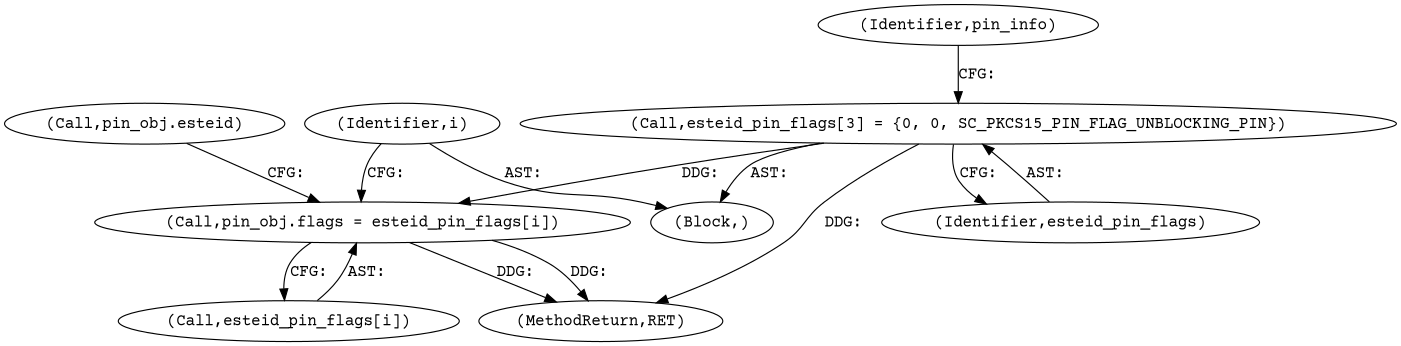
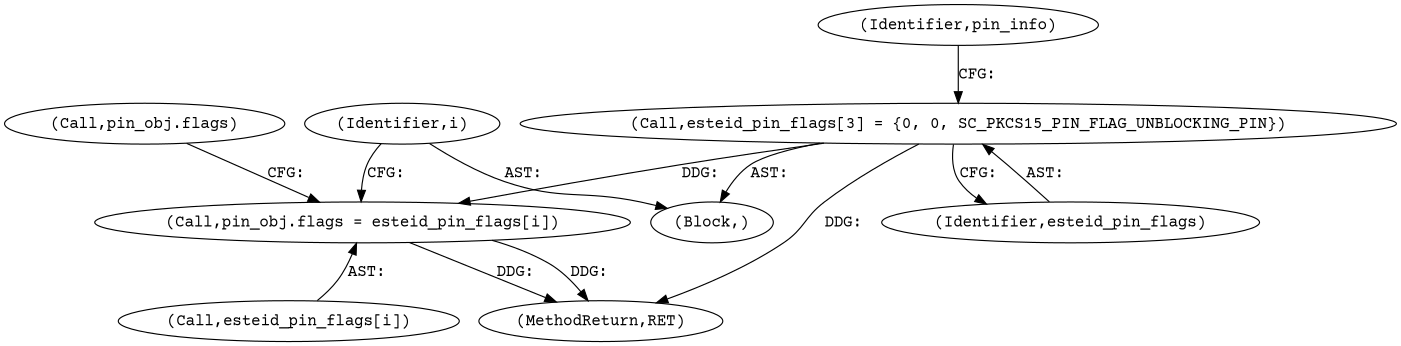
node "(Call,pin_obj.esteid)": label "(Call,pin_obj.esteid)" -> "(Call,pin_obj.flags)"
edge "(Call,pin_obj.flags = esteid_pin_flags[i])" -> "(Call,esteid_pin_flags[i])": removed, label "CFG:"
